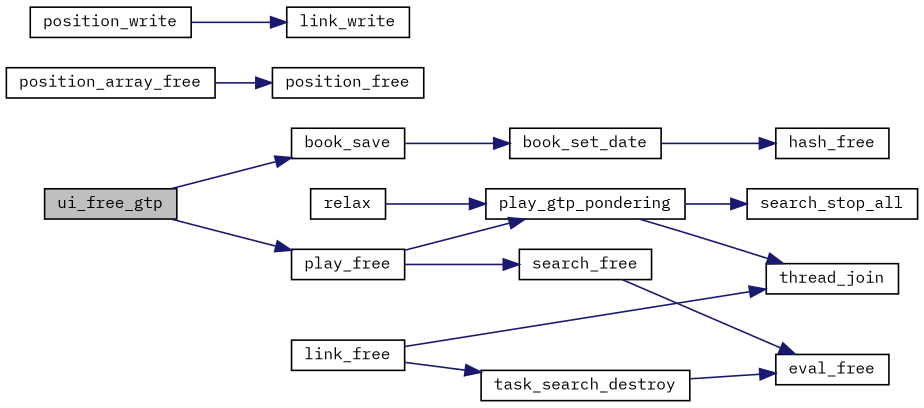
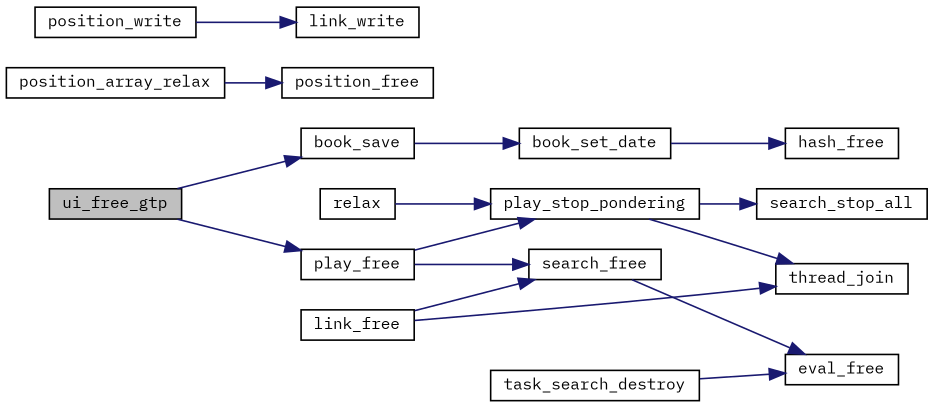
node "position_array_free": label "position_array_free" -> "position_array_relax"
node "play_gtp_pondering": label "play_gtp_pondering" -> "play_stop_pondering"
edge "link_free" -> "task_search_destroy": now "link_free" -> "search_free"
